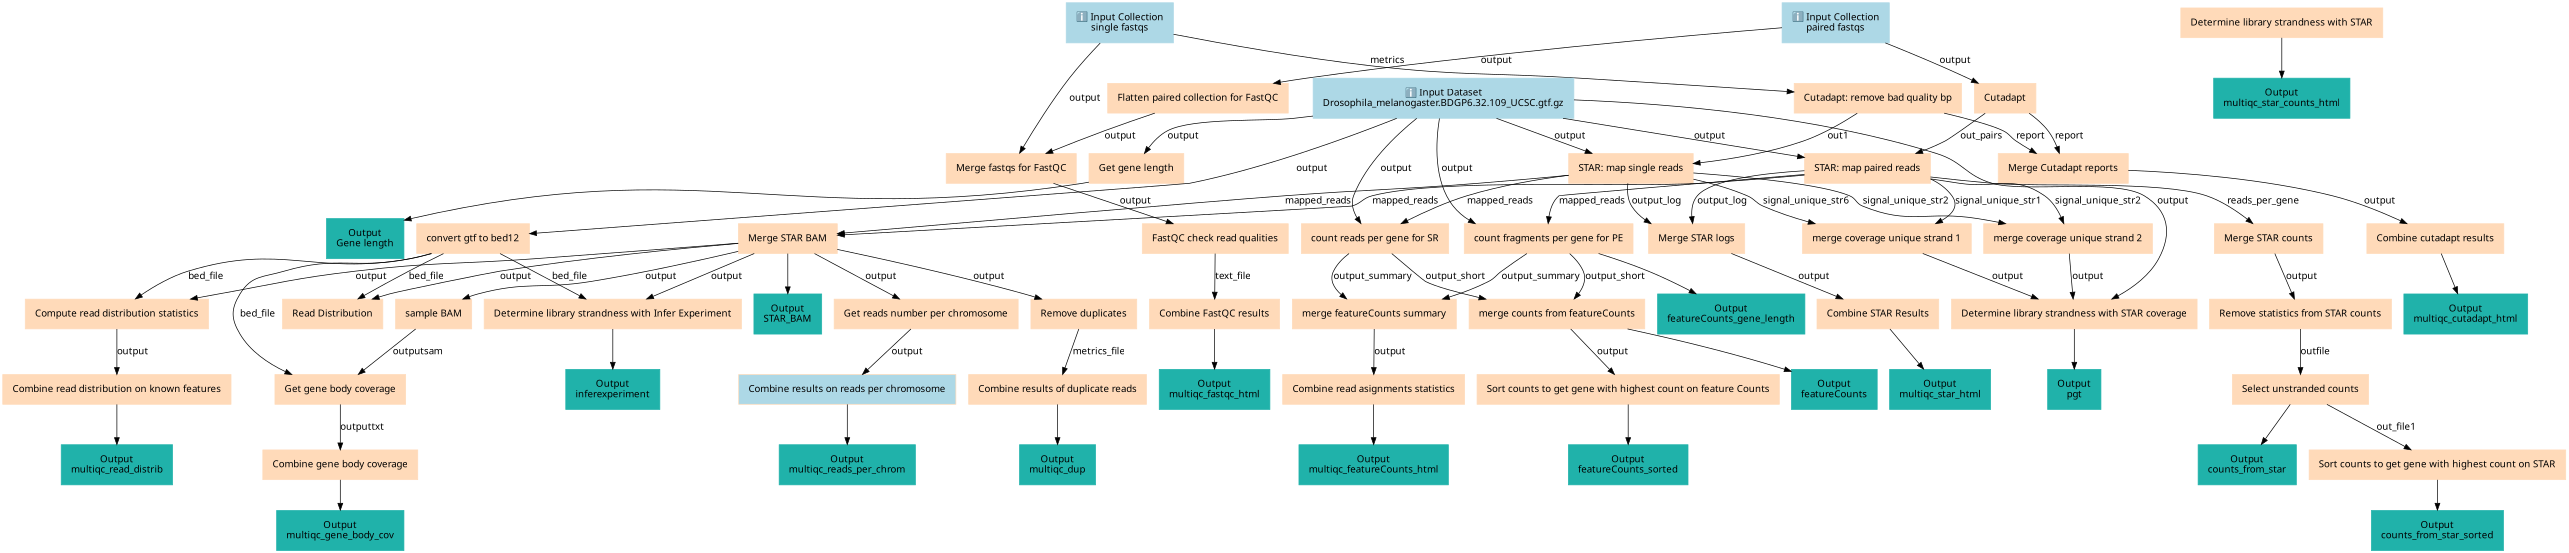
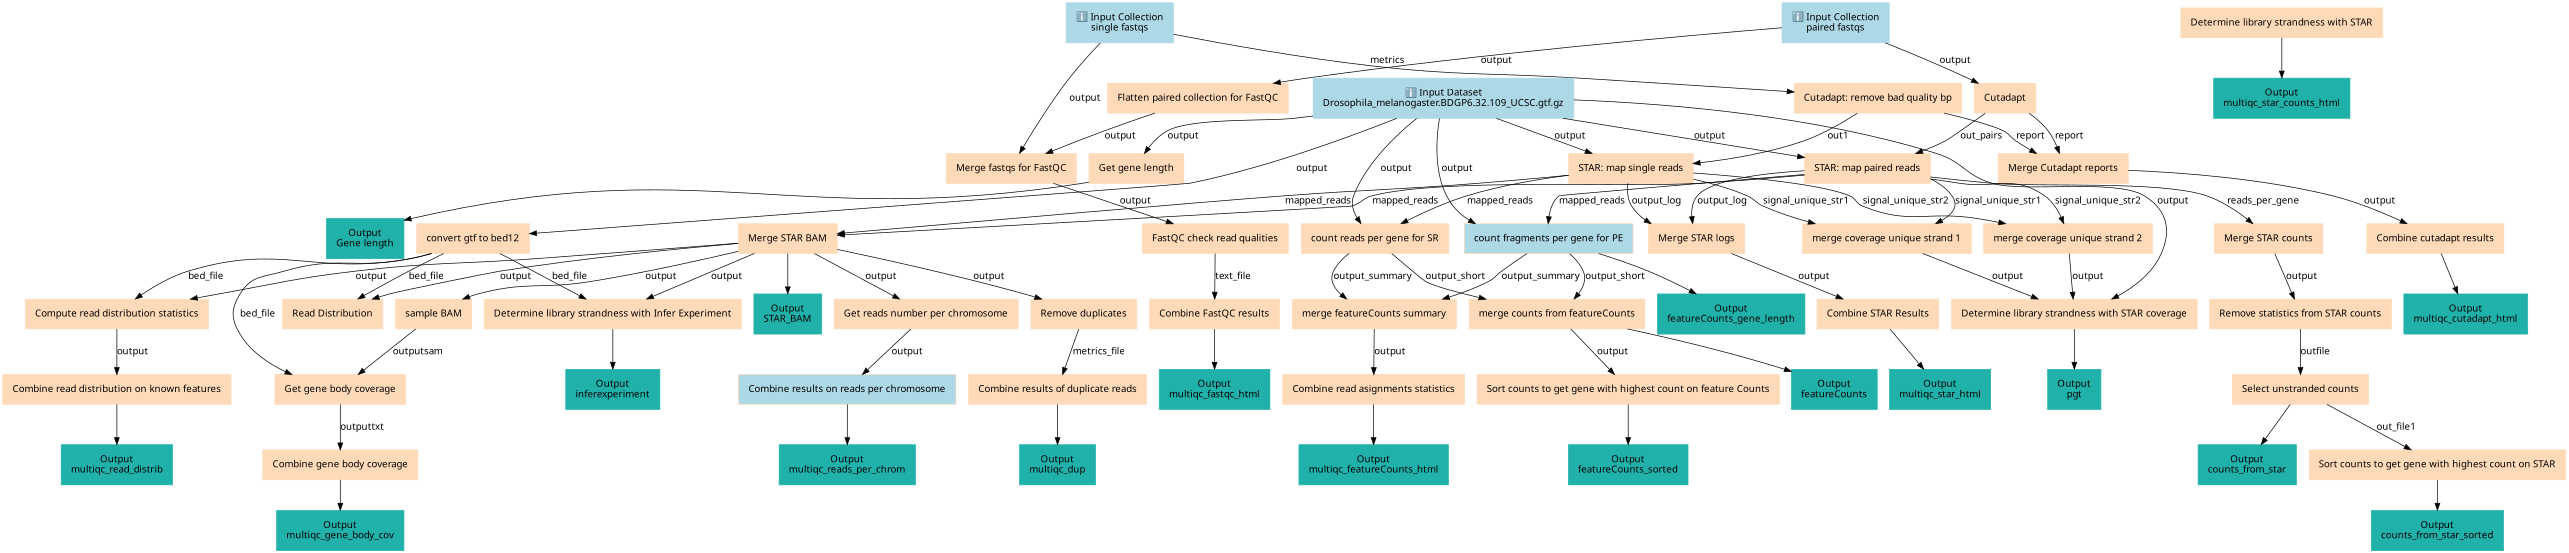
edge "STAR: map single reads" -> "merge coverage unique strand 1": label "signal_unique_str6" -> "signal_unique_str1"
node "count fragments per gene for PE": fillcolor peachpuff -> lightblue
